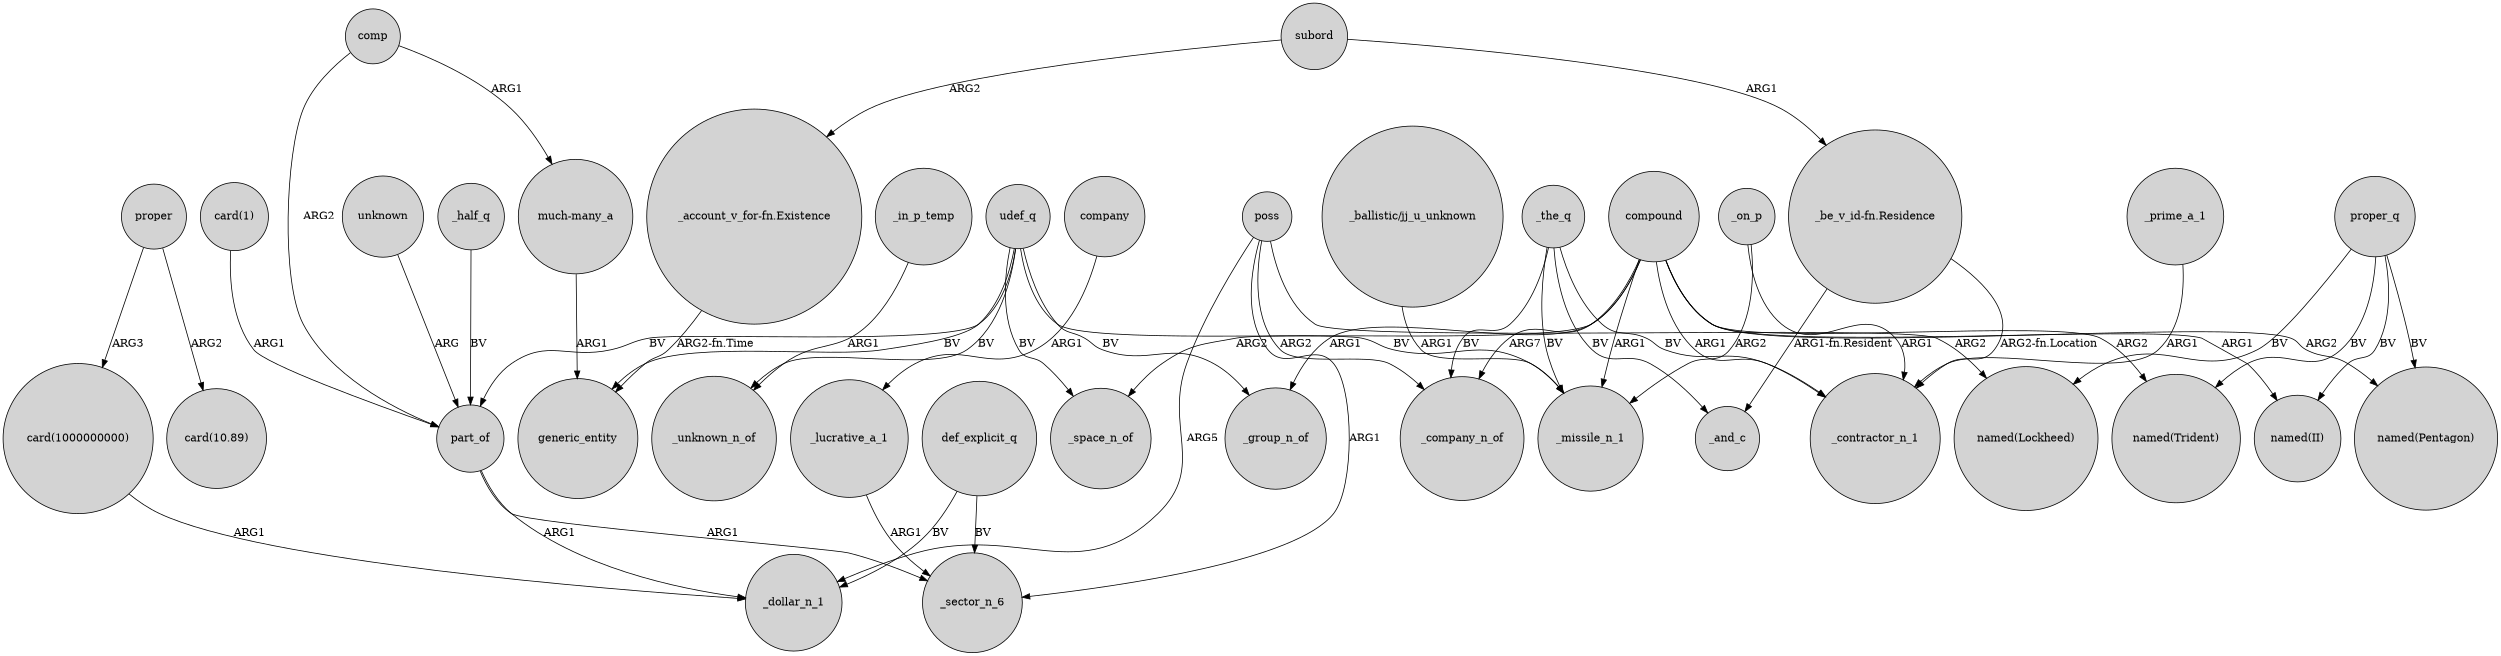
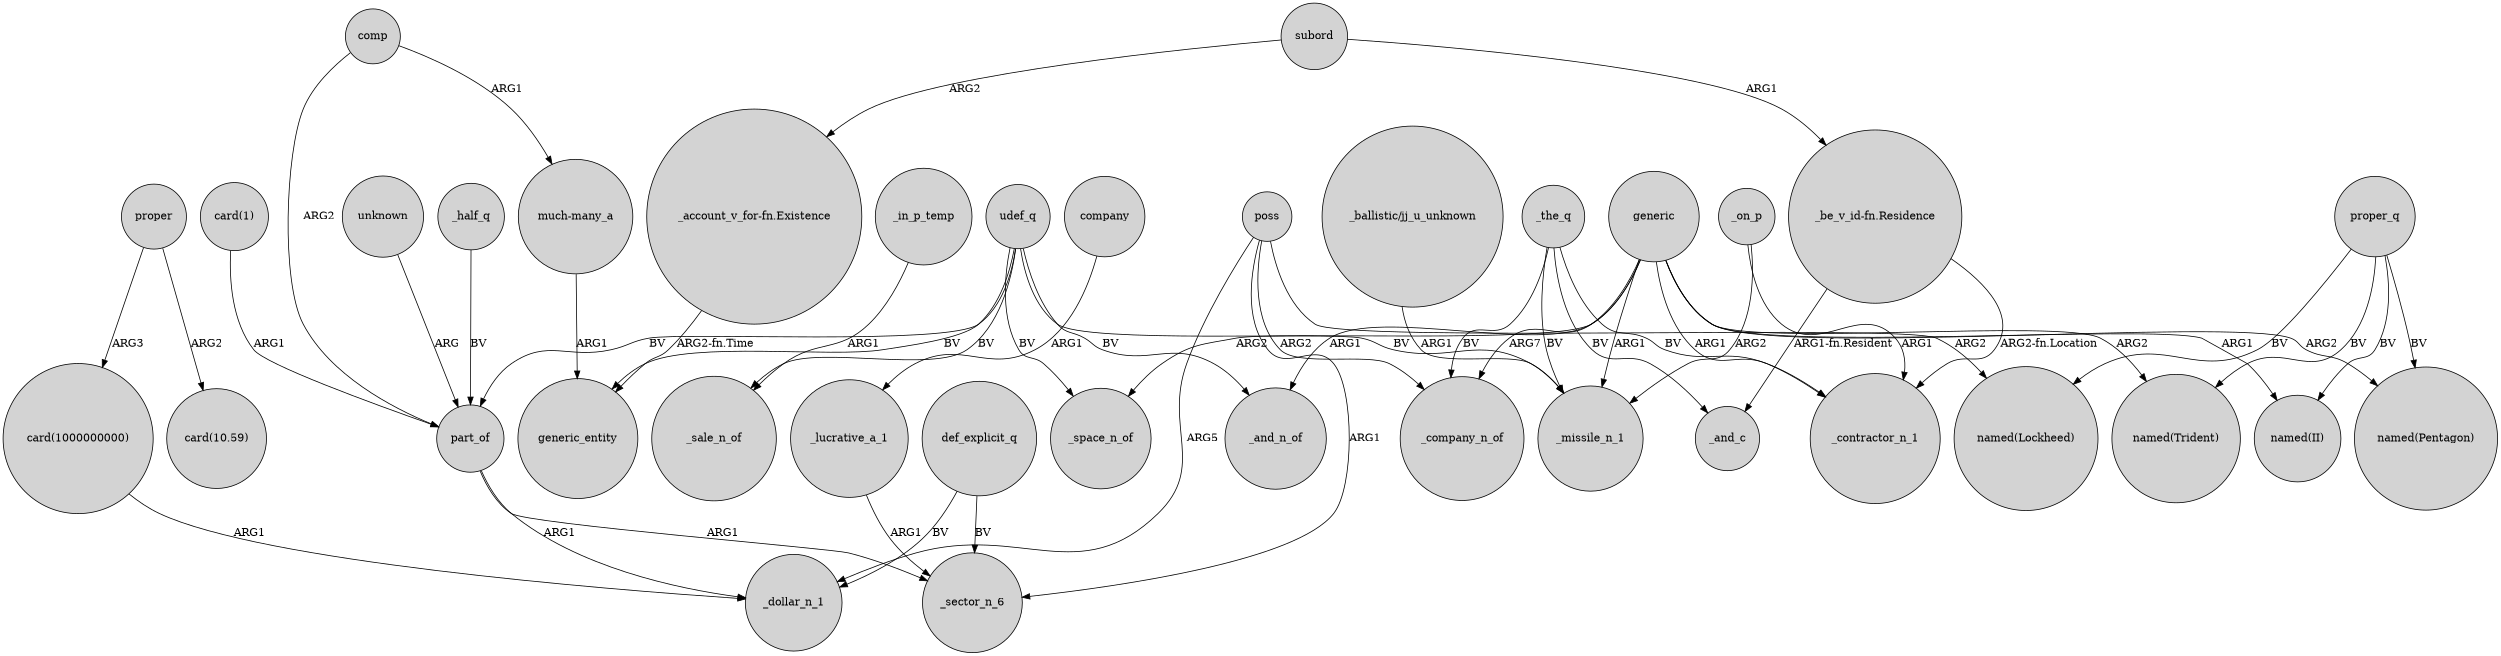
node "compound": label "compound" -> "generic"
node "_prime_a_1": removed
node "card(10.89)": label "card(10.89)" -> "card(10.59)"
node "_unknown_n_of": label "_unknown_n_of" -> "_sale_n_of"
node "_group_n_of": label "_group_n_of" -> "_and_n_of"
